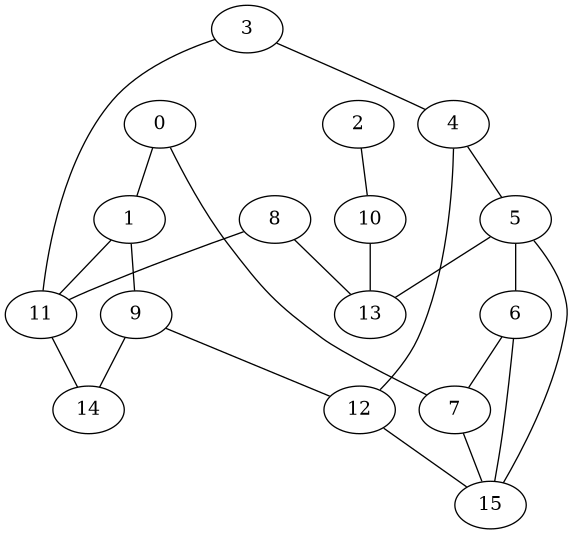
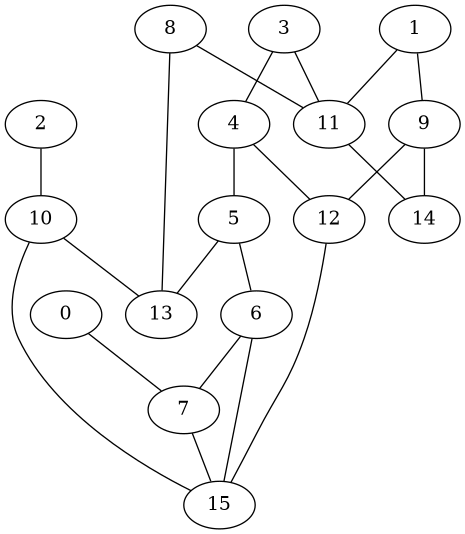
edge "0" -- "1": removed
edge "5" -- "15": now "10" -- "15"
